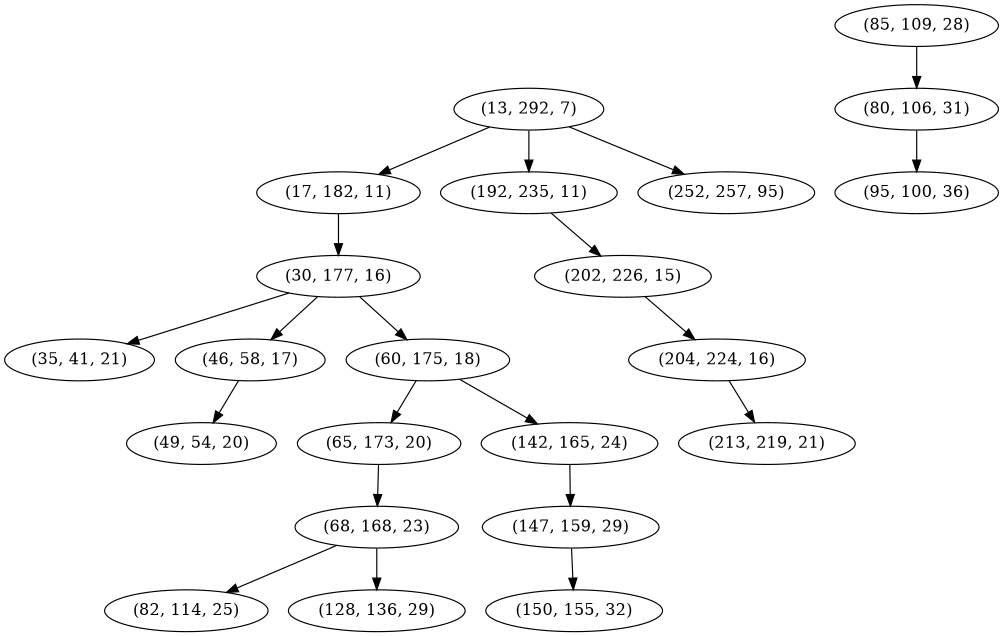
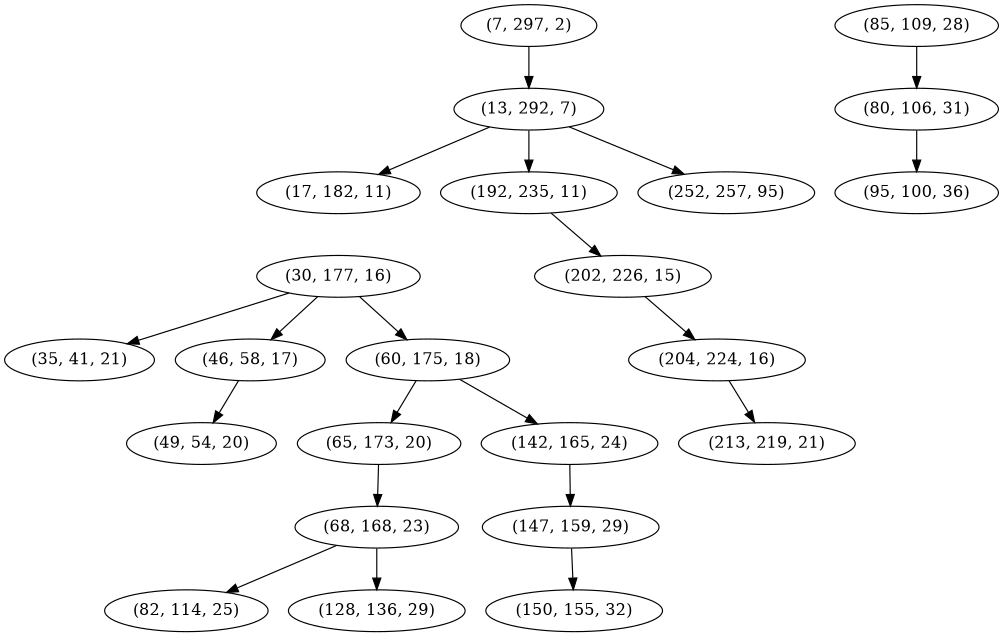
node "(7, 297, 2)": added
edge "(17, 182, 11)" -> "(30, 177, 16)": removed
